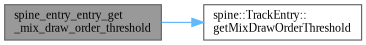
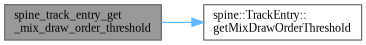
node "spine_entry_entry_get _mix_draw_order_threshold": label "spine_entry_entry_get _mix_draw_order_threshold" -> "spine_track_entry_get _mix_draw_order_threshold"
